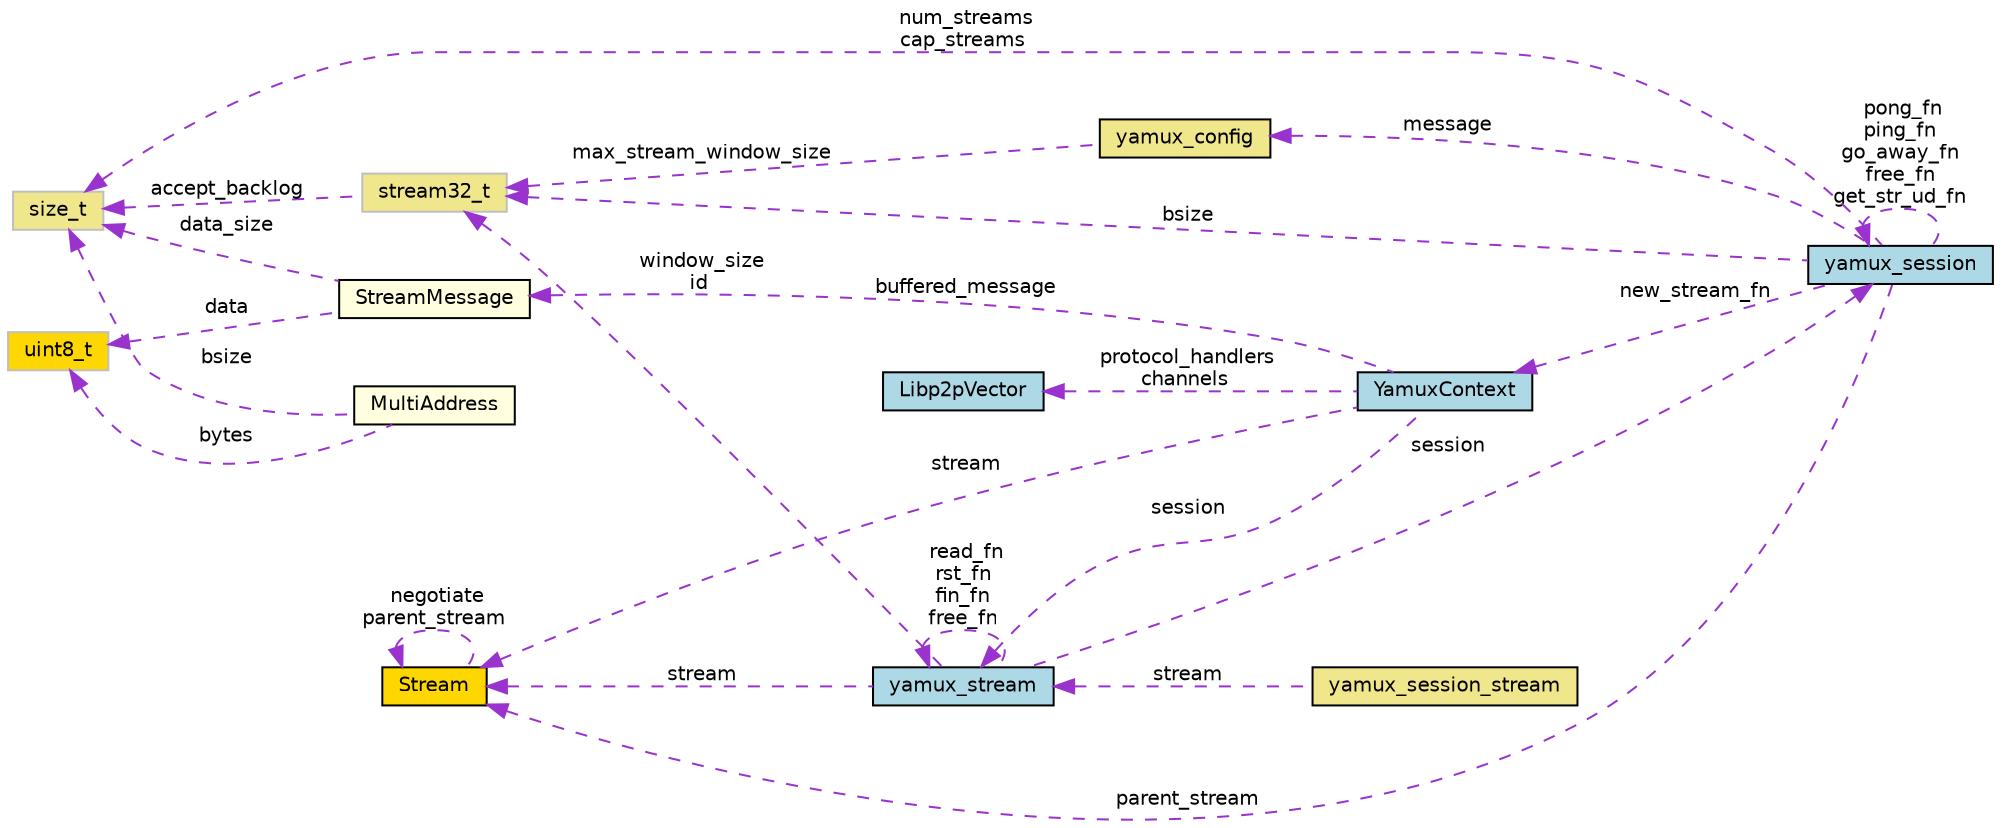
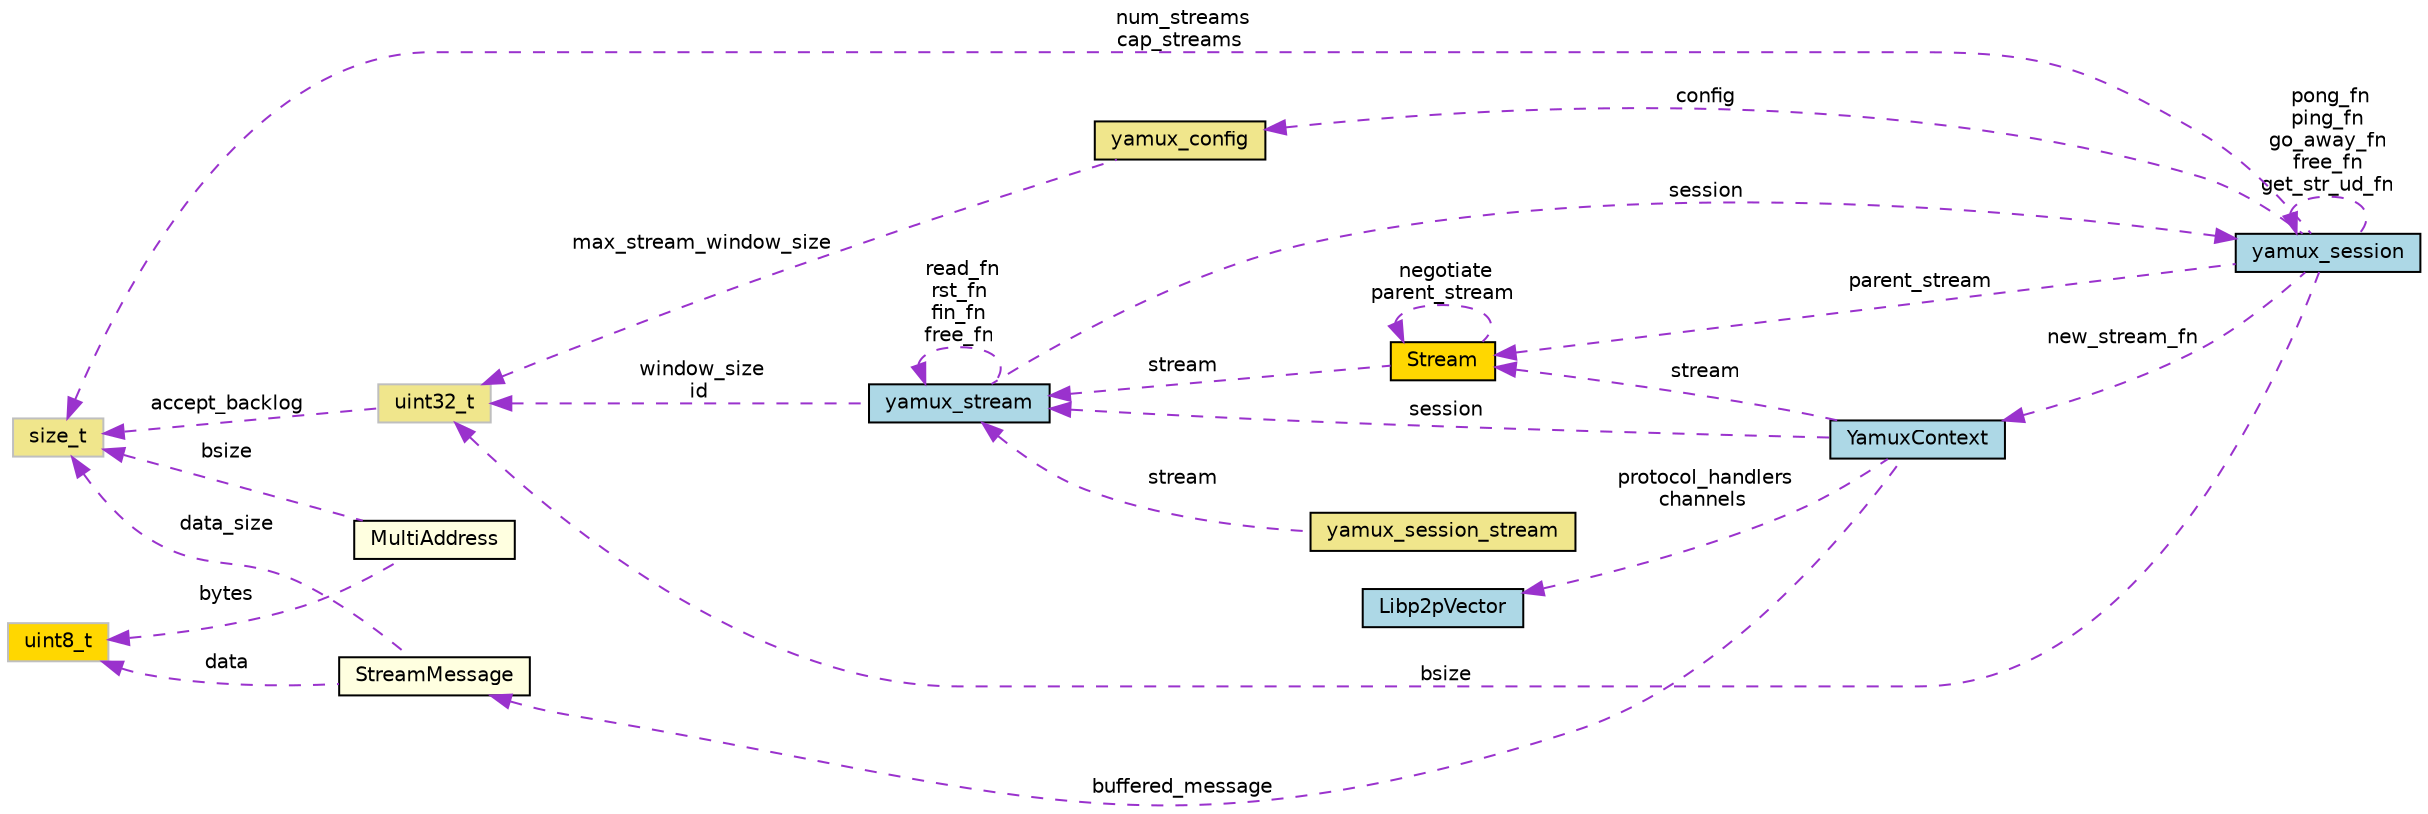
edge "yamux_session" -> "yamux_config": label " message" -> " config"
node "stream32_t": label "stream32_t" -> "uint32_t"
edge "yamux_stream" -> "Stream": reversed
